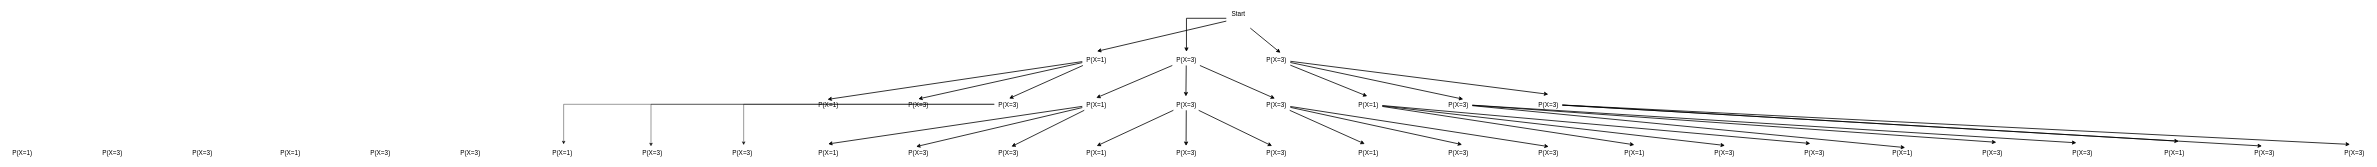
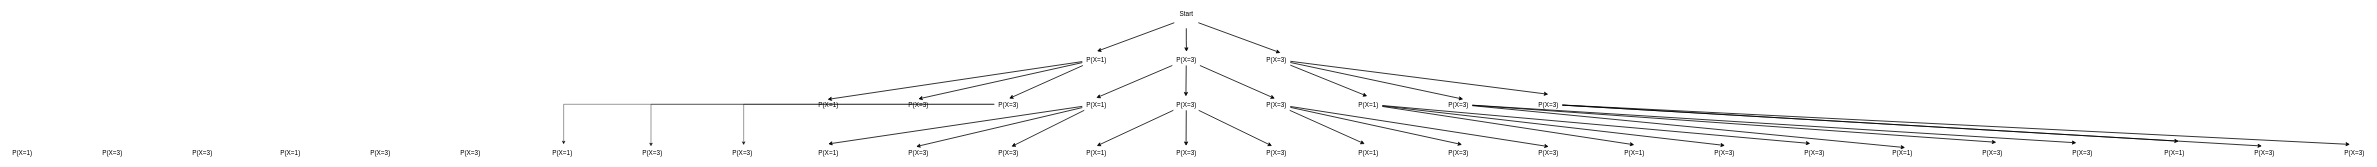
node "Start": moved (1238, 18) -> (1186, 18)
